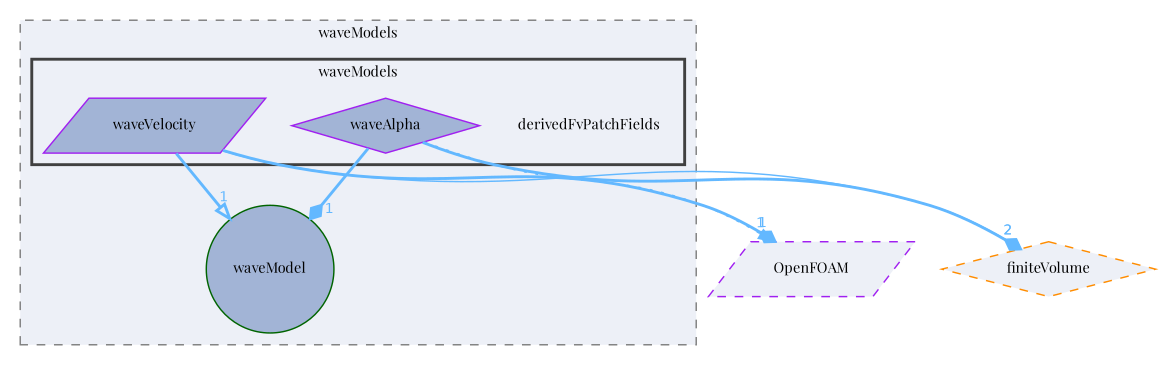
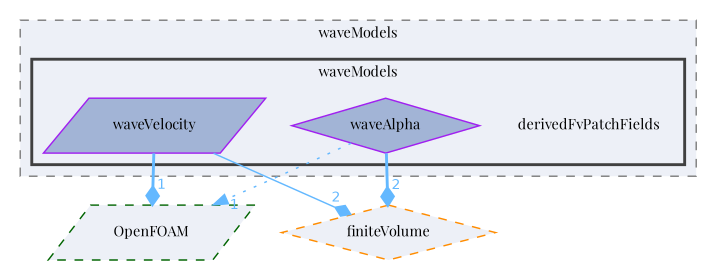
node "waveModel": removed
node "OpenFOAM": color purple -> darkgreen
